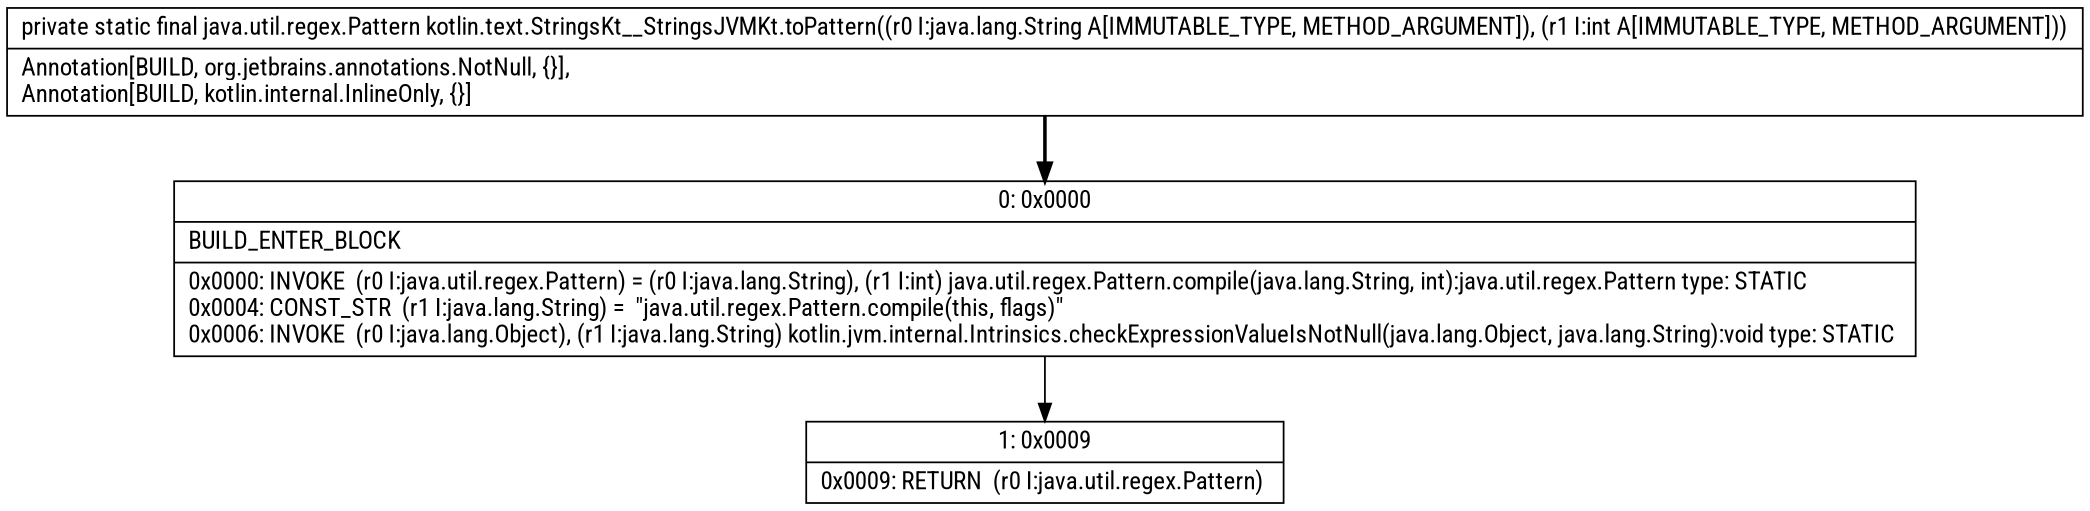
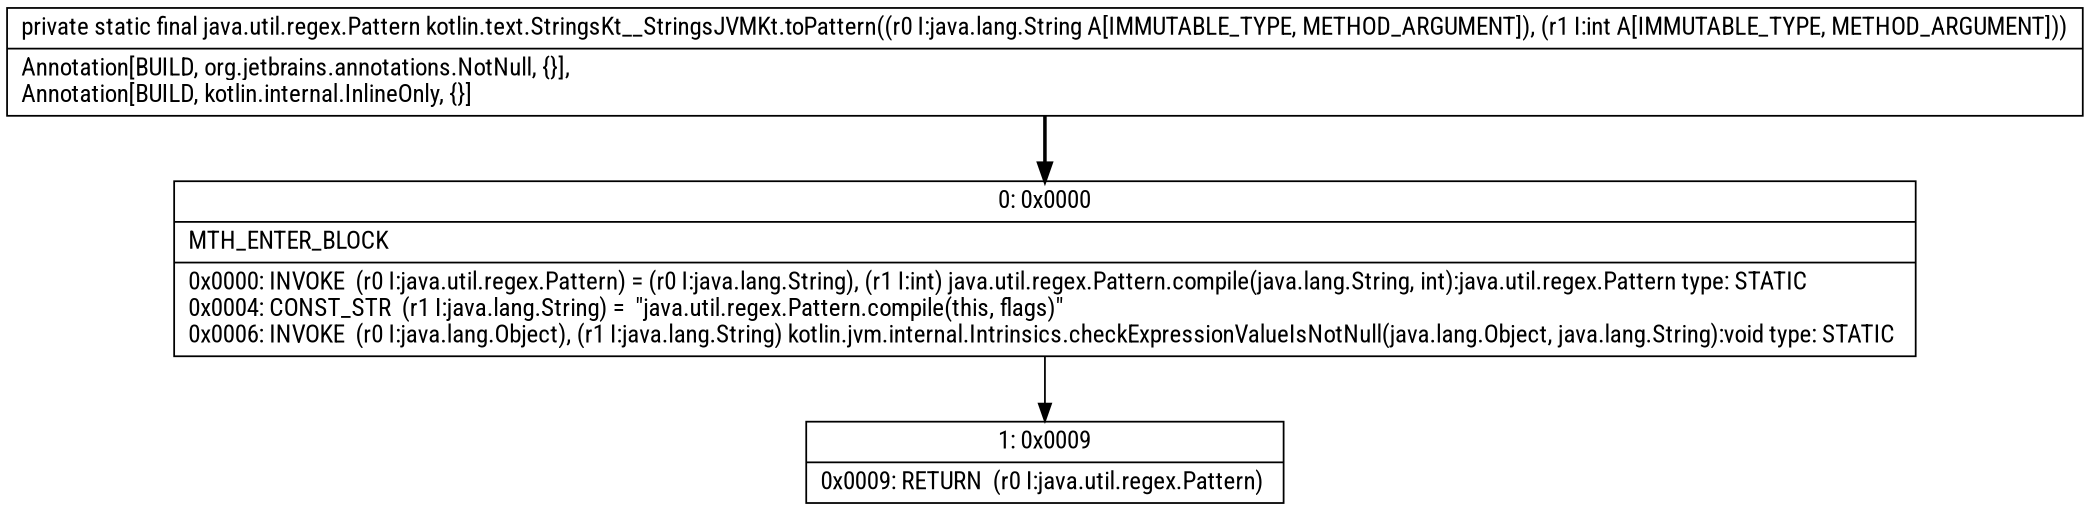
node "0: 0x0000": text "BUILD_ENTER_BLOCK" -> "MTH_ENTER_BLOCK"
